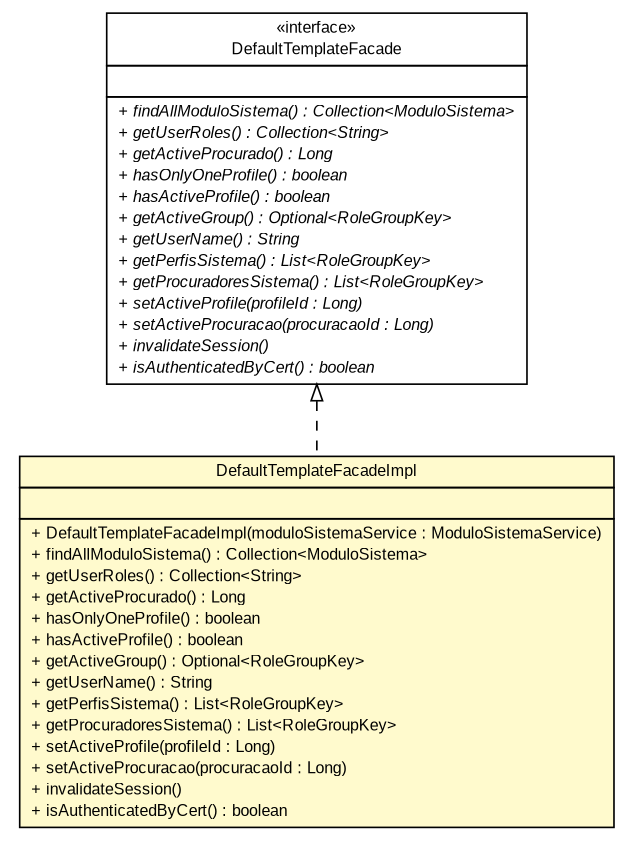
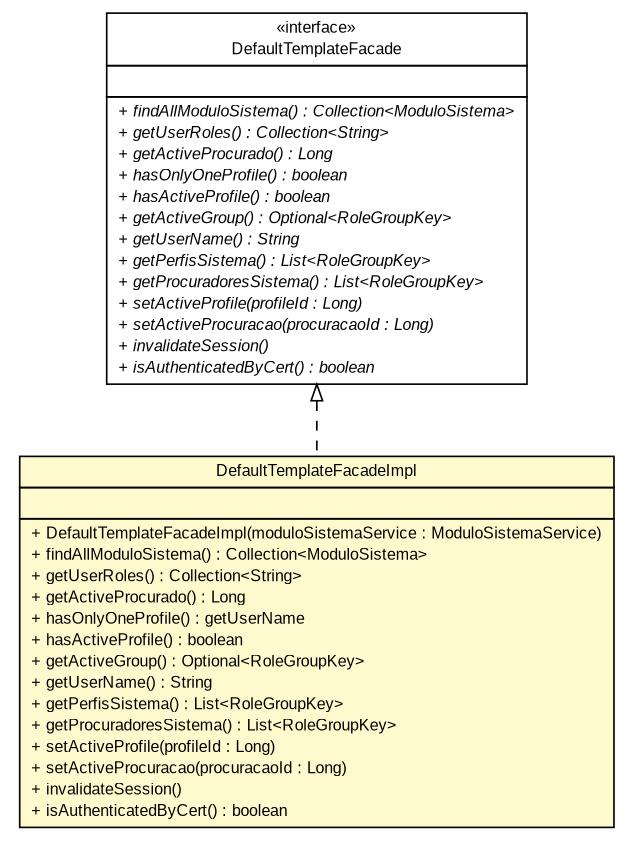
node "DefaultTemplateFacadeImpl": text "+ hasOnlyOneProfile() : boolean" -> "+ hasOnlyOneProfile() : getUserName"
